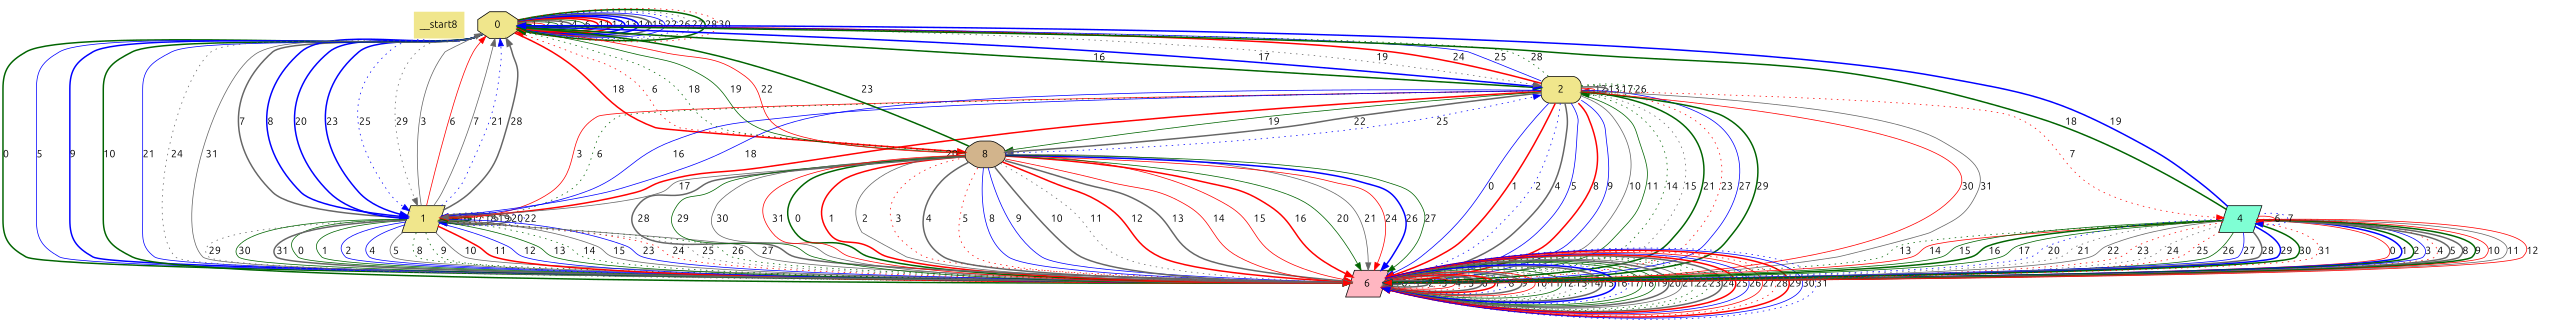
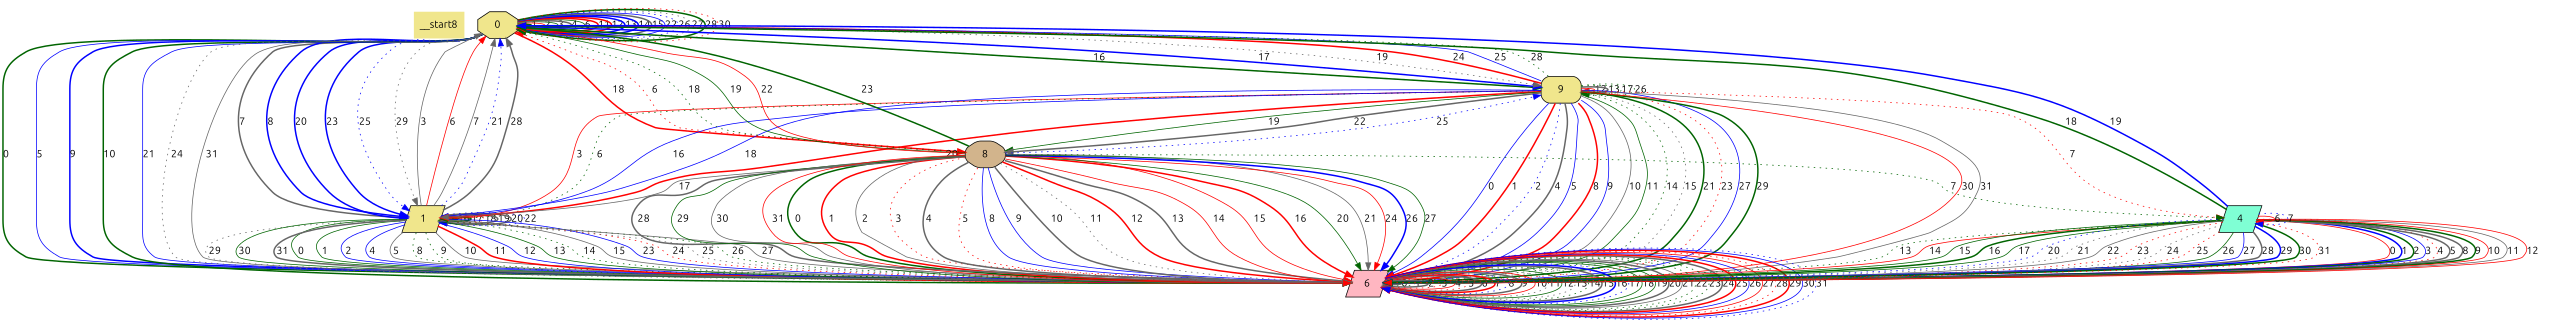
node "2": label "2" -> "9"
edge "8" -> "4": added, label "7"
